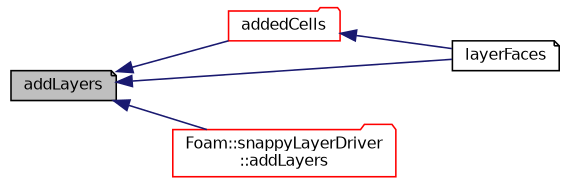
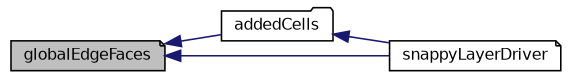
node "addedCells": color red -> black
node "layerFaces": label "layerFaces" -> "snappyLayerDriver"
node "addLayers": label "addLayers" -> "globalEdgeFaces"
node "Foam::snappyLayerDriver ::addLayers": removed
